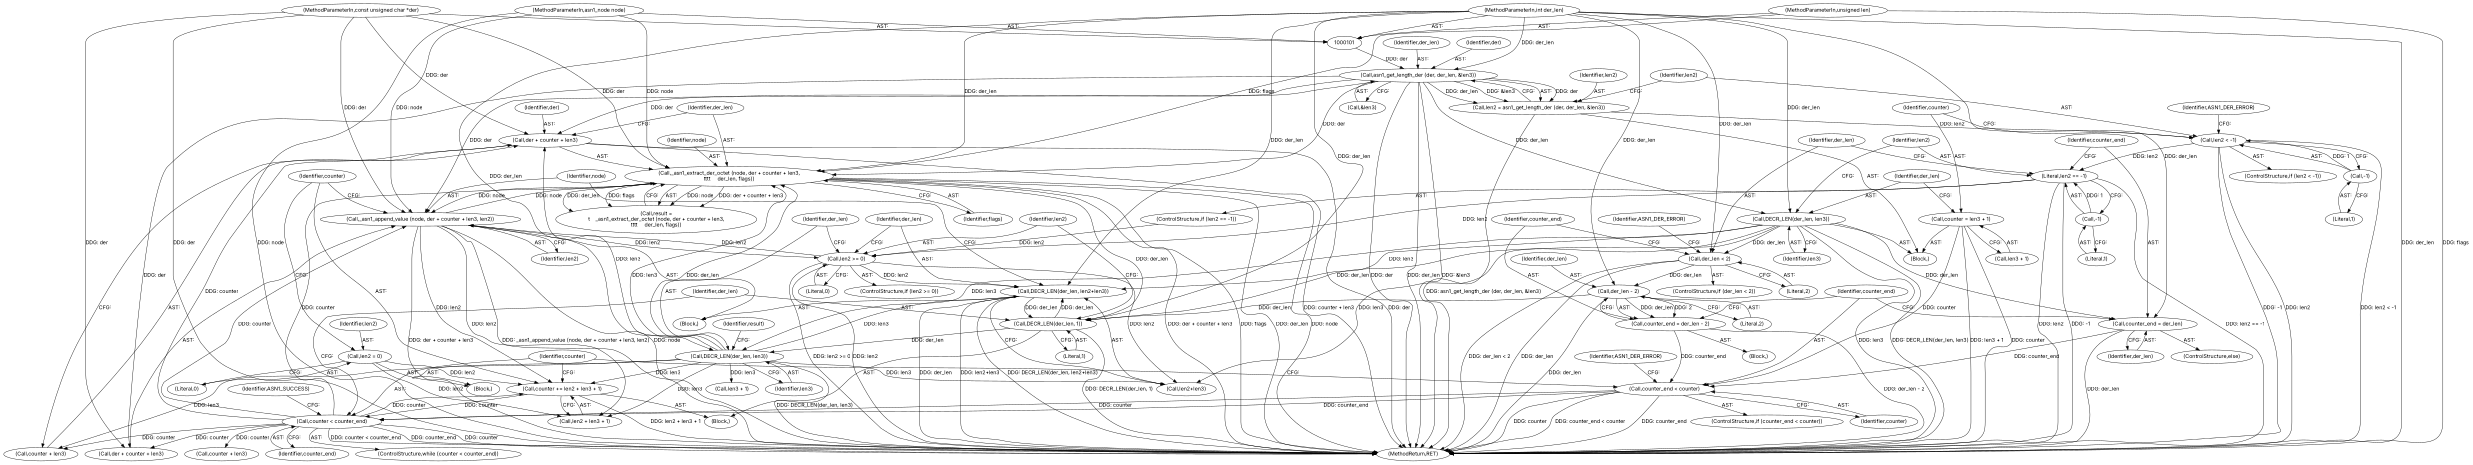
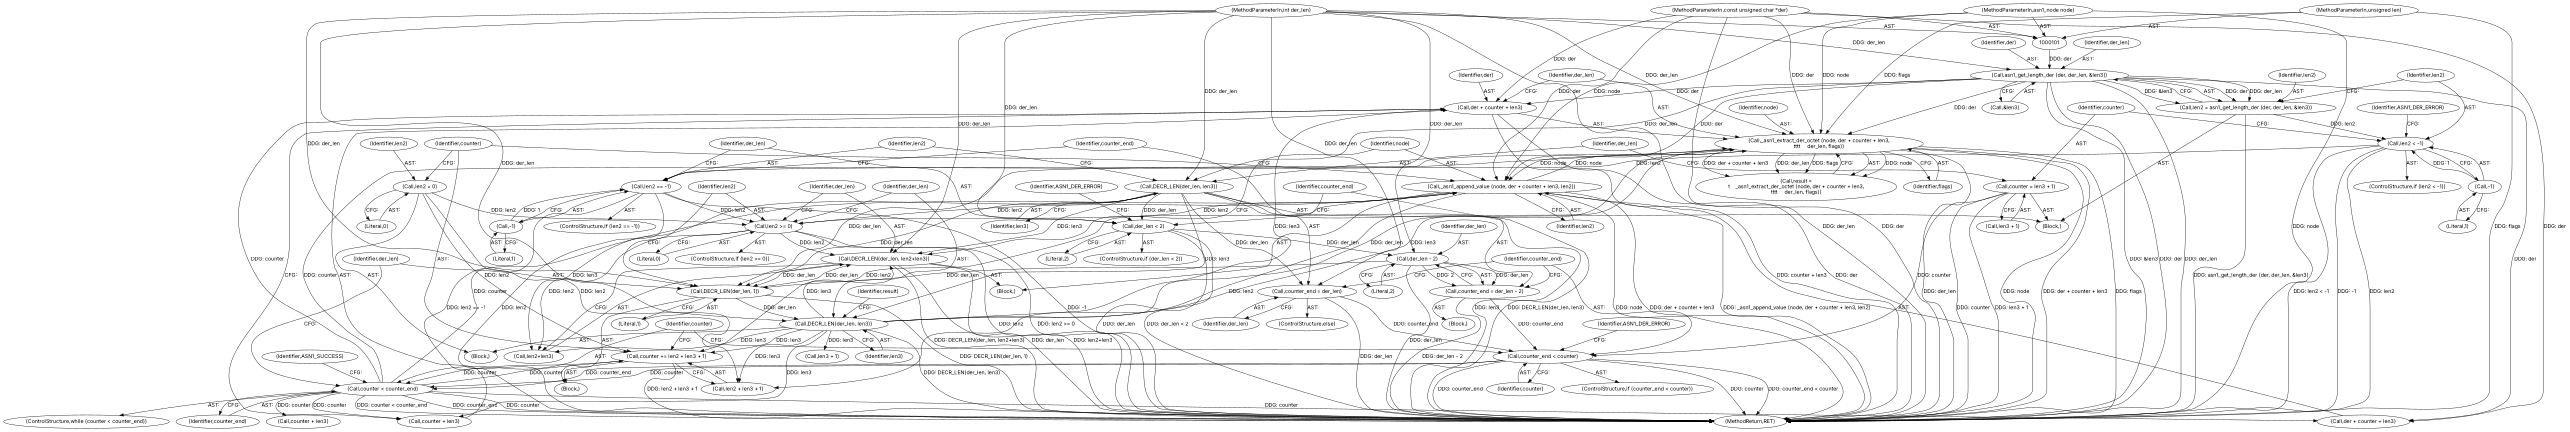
node "(Literal,len2 == -1)": label "(Literal,len2 == -1)" -> "(Call,len2 == -1)"
edge "(ControlStructure,if (len2 == -1))" -> "(Call,len2 >= 0)": now "(Call,len2 = 0)" -> "(Call,len2 >= 0)"
